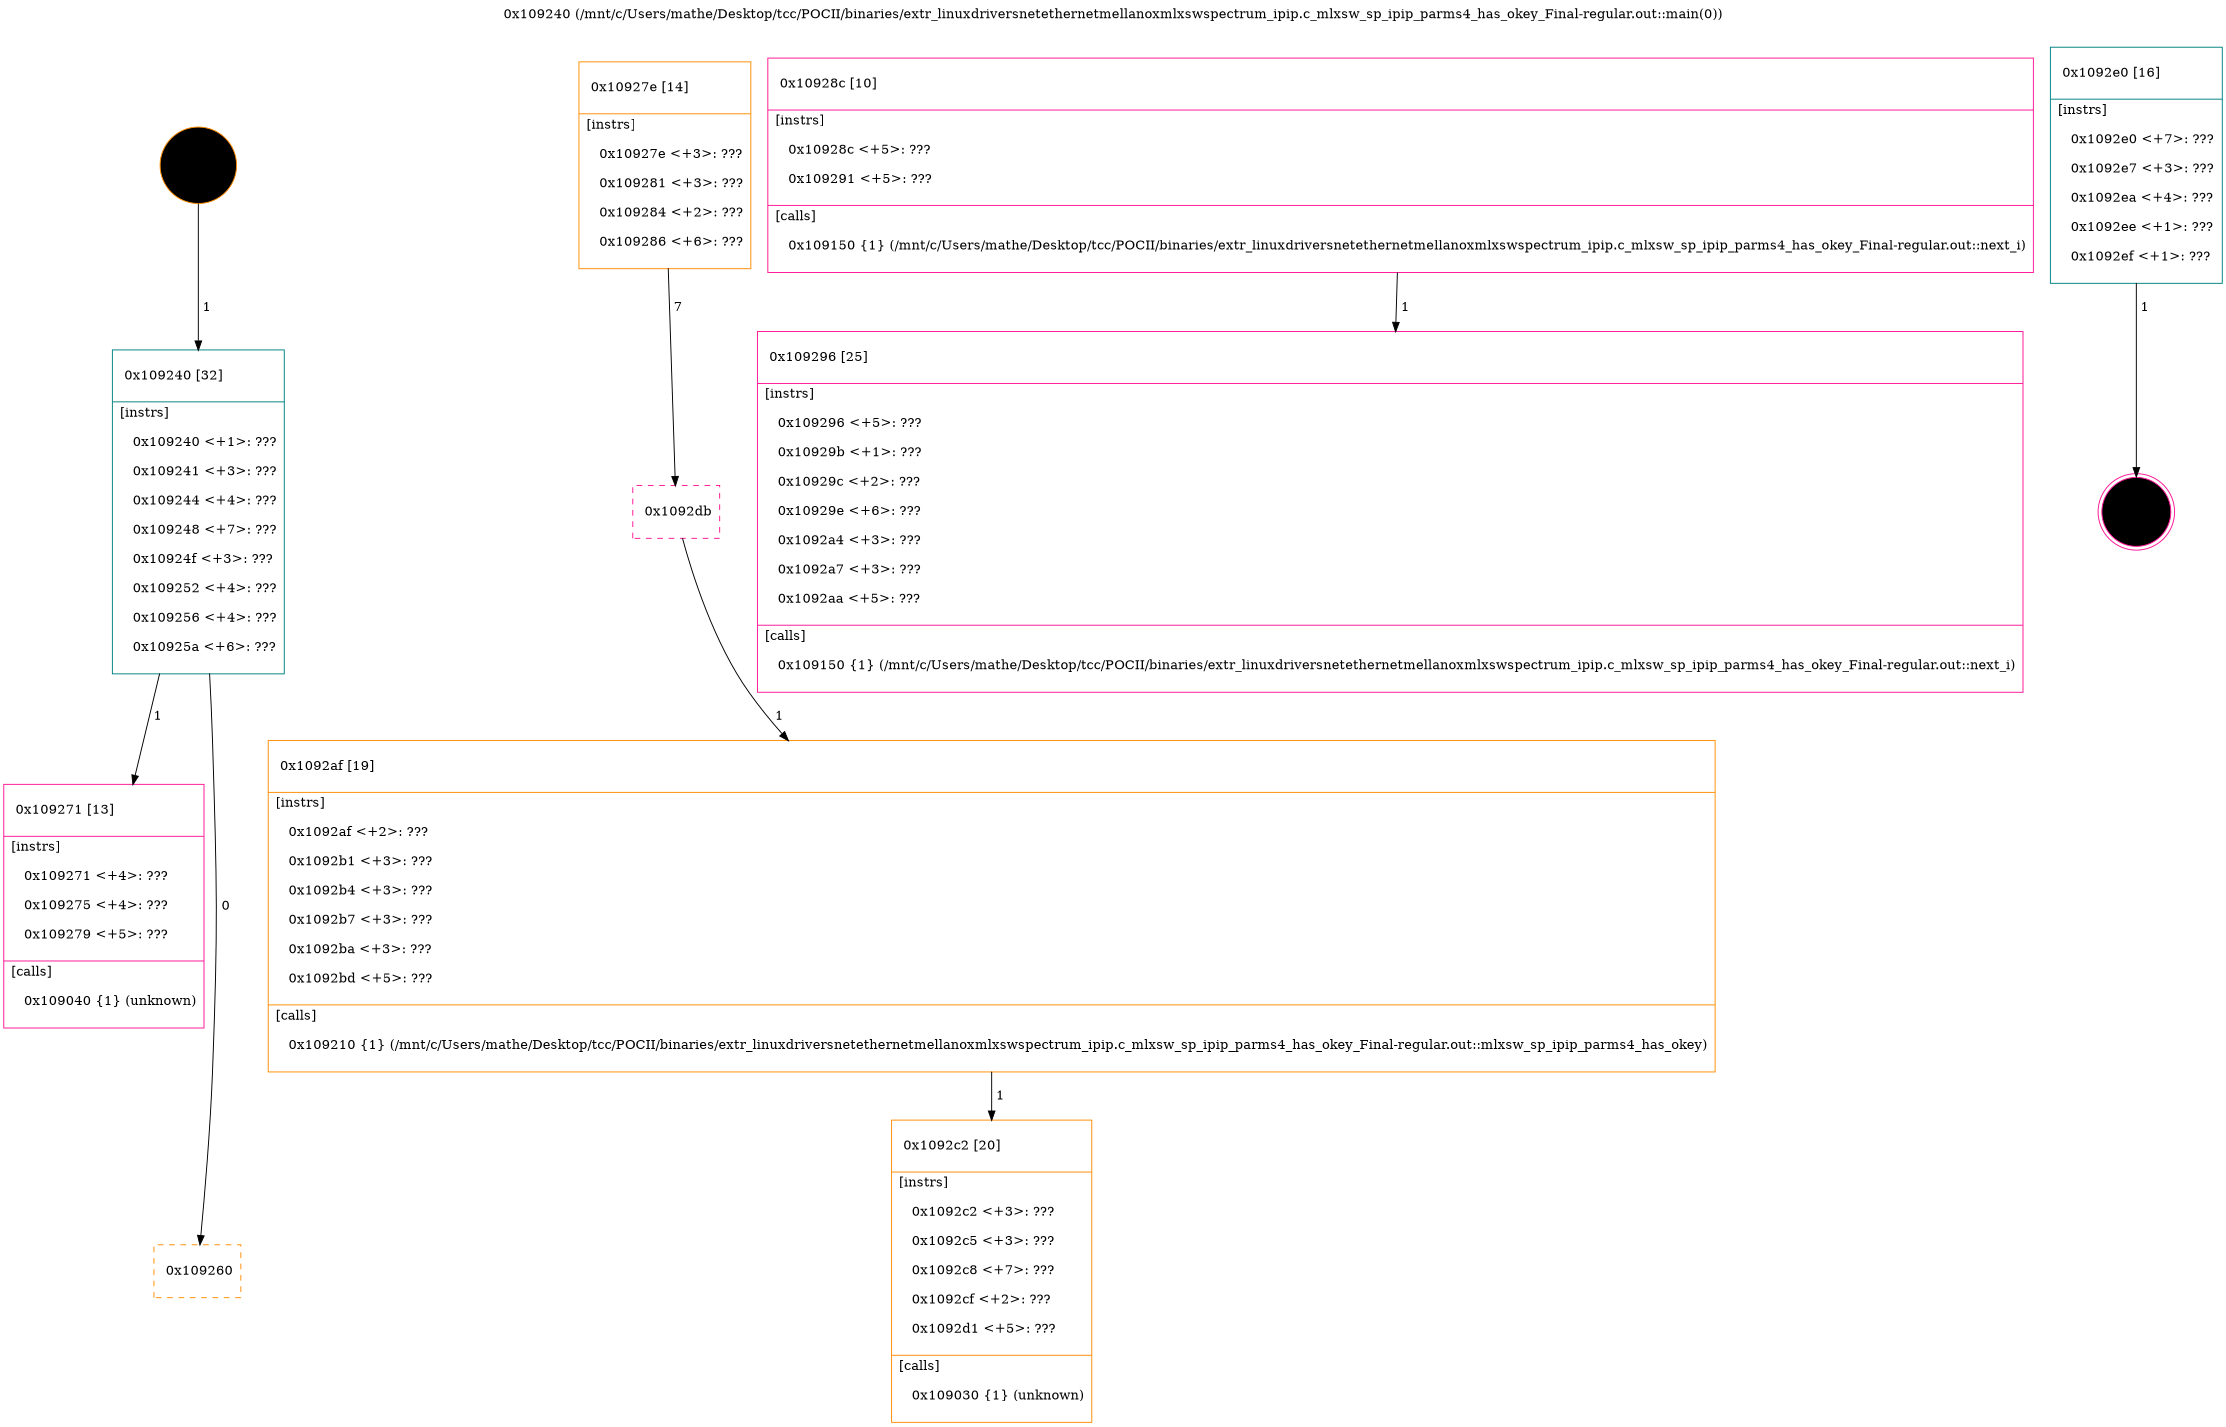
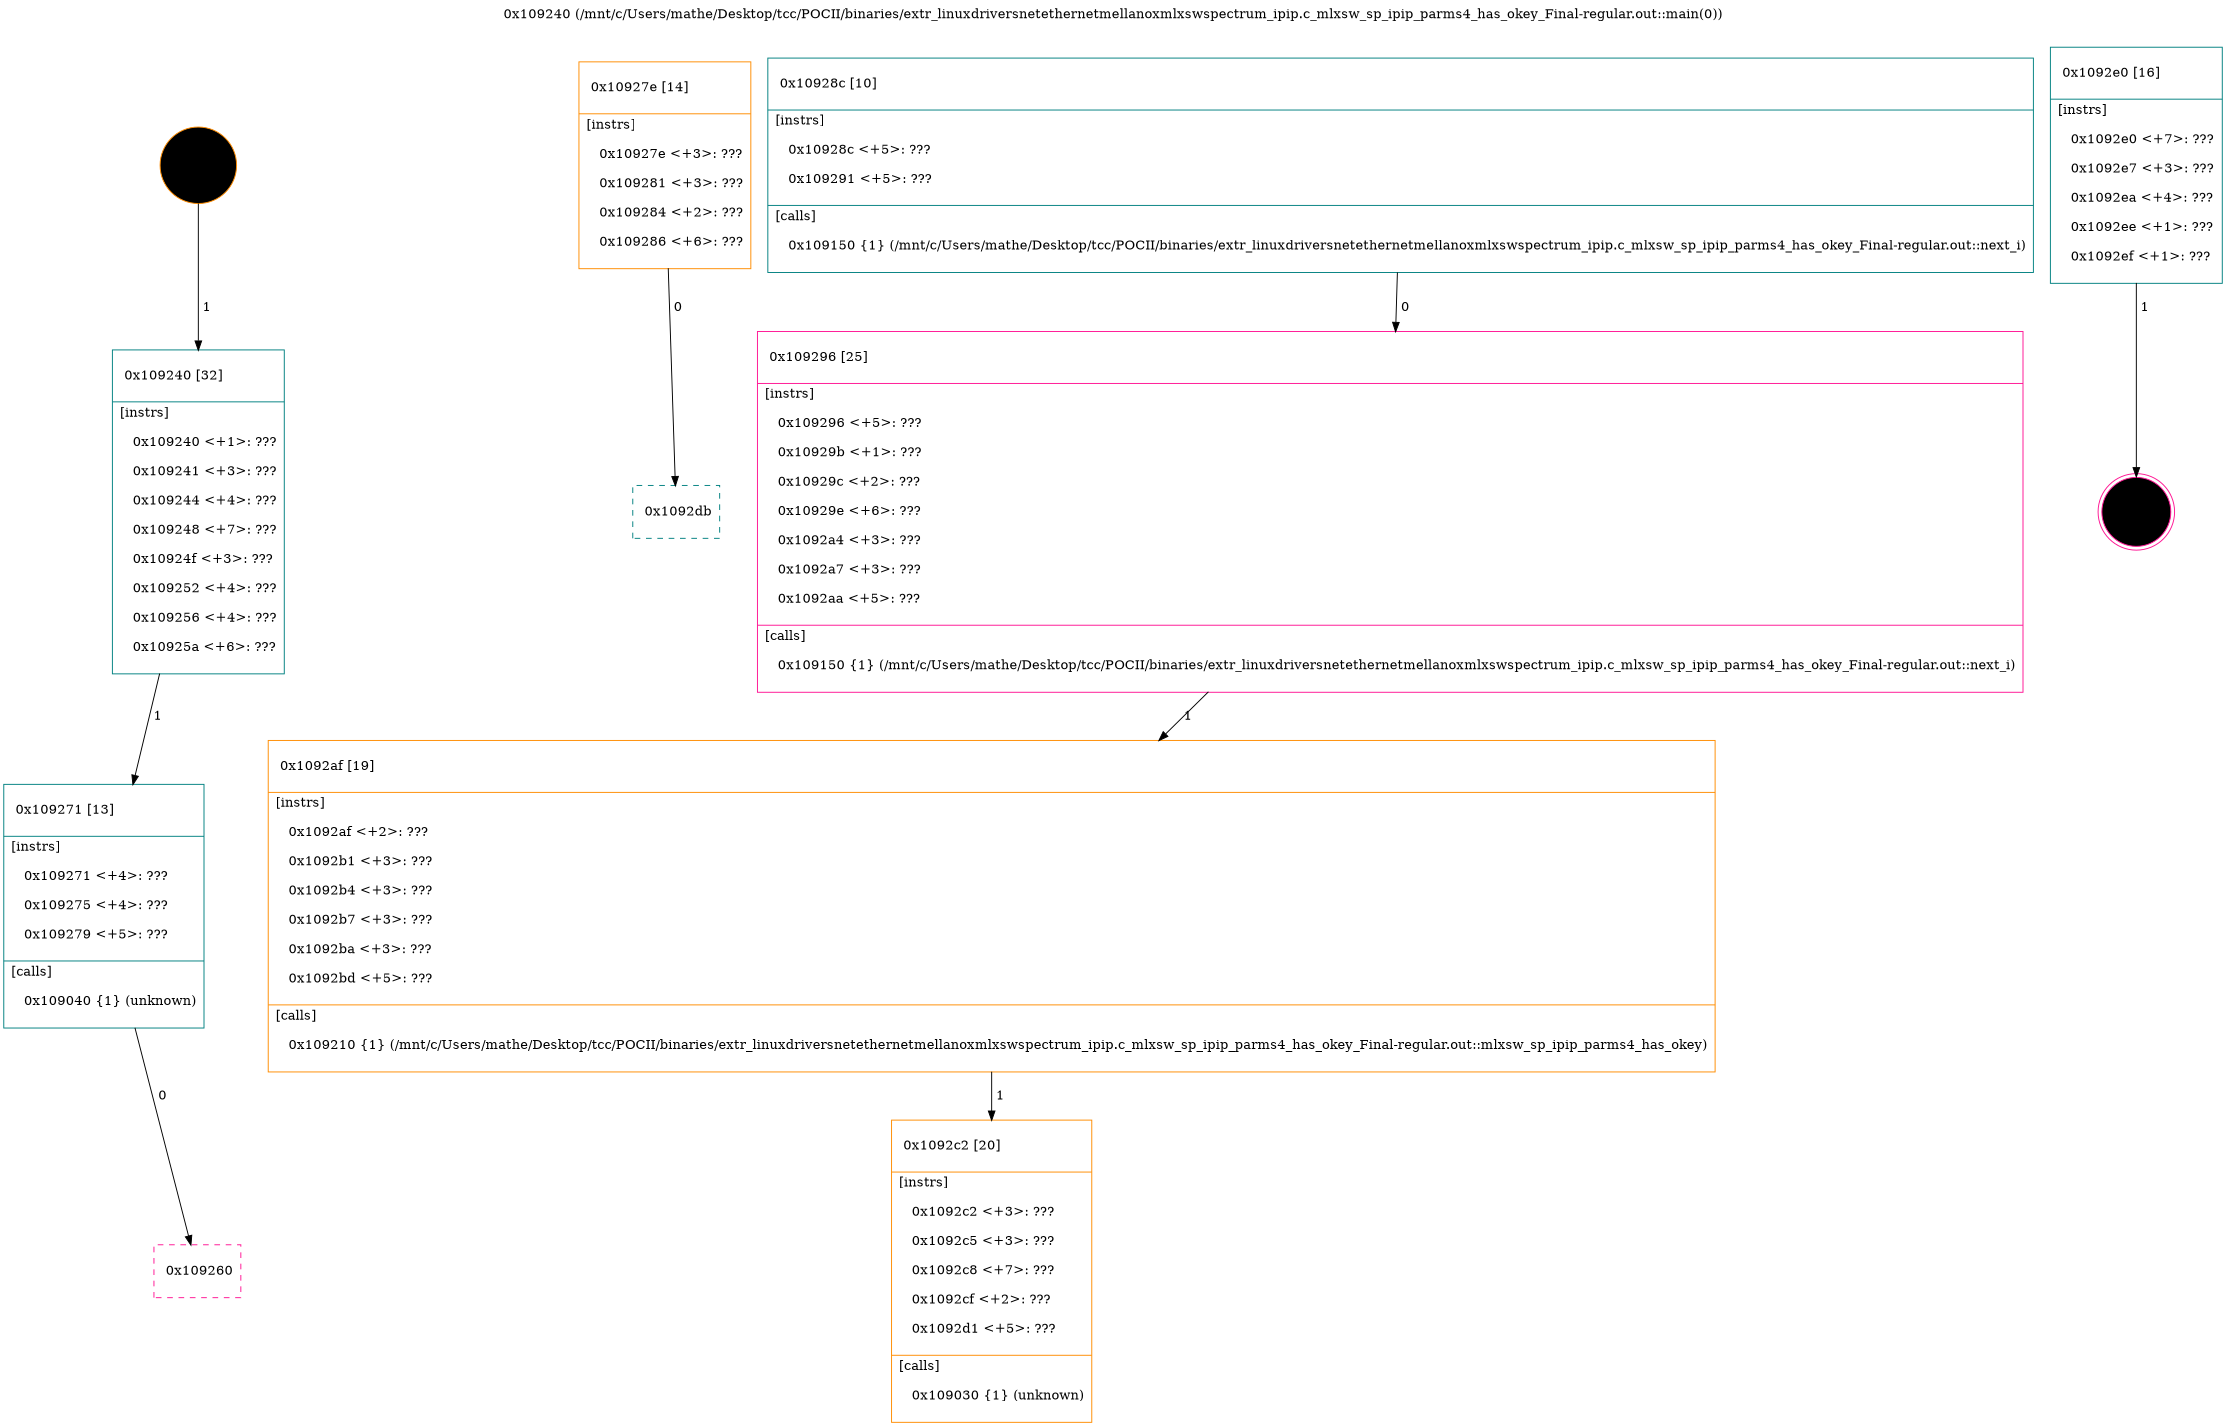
node "0x10928c [10]": color deeppink -> teal
edge "0x10927e [14]" -> "0x1092db": label " 7" -> " 0"
edge "0x10928c [10]" -> "0x109296 [25]": label " 1" -> " 0"
node "0x1092db": color deeppink -> teal
edge "0x1092db" -> "0x1092af [19]": now "0x109296 [25]" -> "0x1092af [19]"
node "0x109271 [13]": color deeppink -> teal
edge "0x109240 [32]" -> "0x109260": now "0x109271 [13]" -> "0x109260"
node "0x109260": color darkorange -> deeppink
